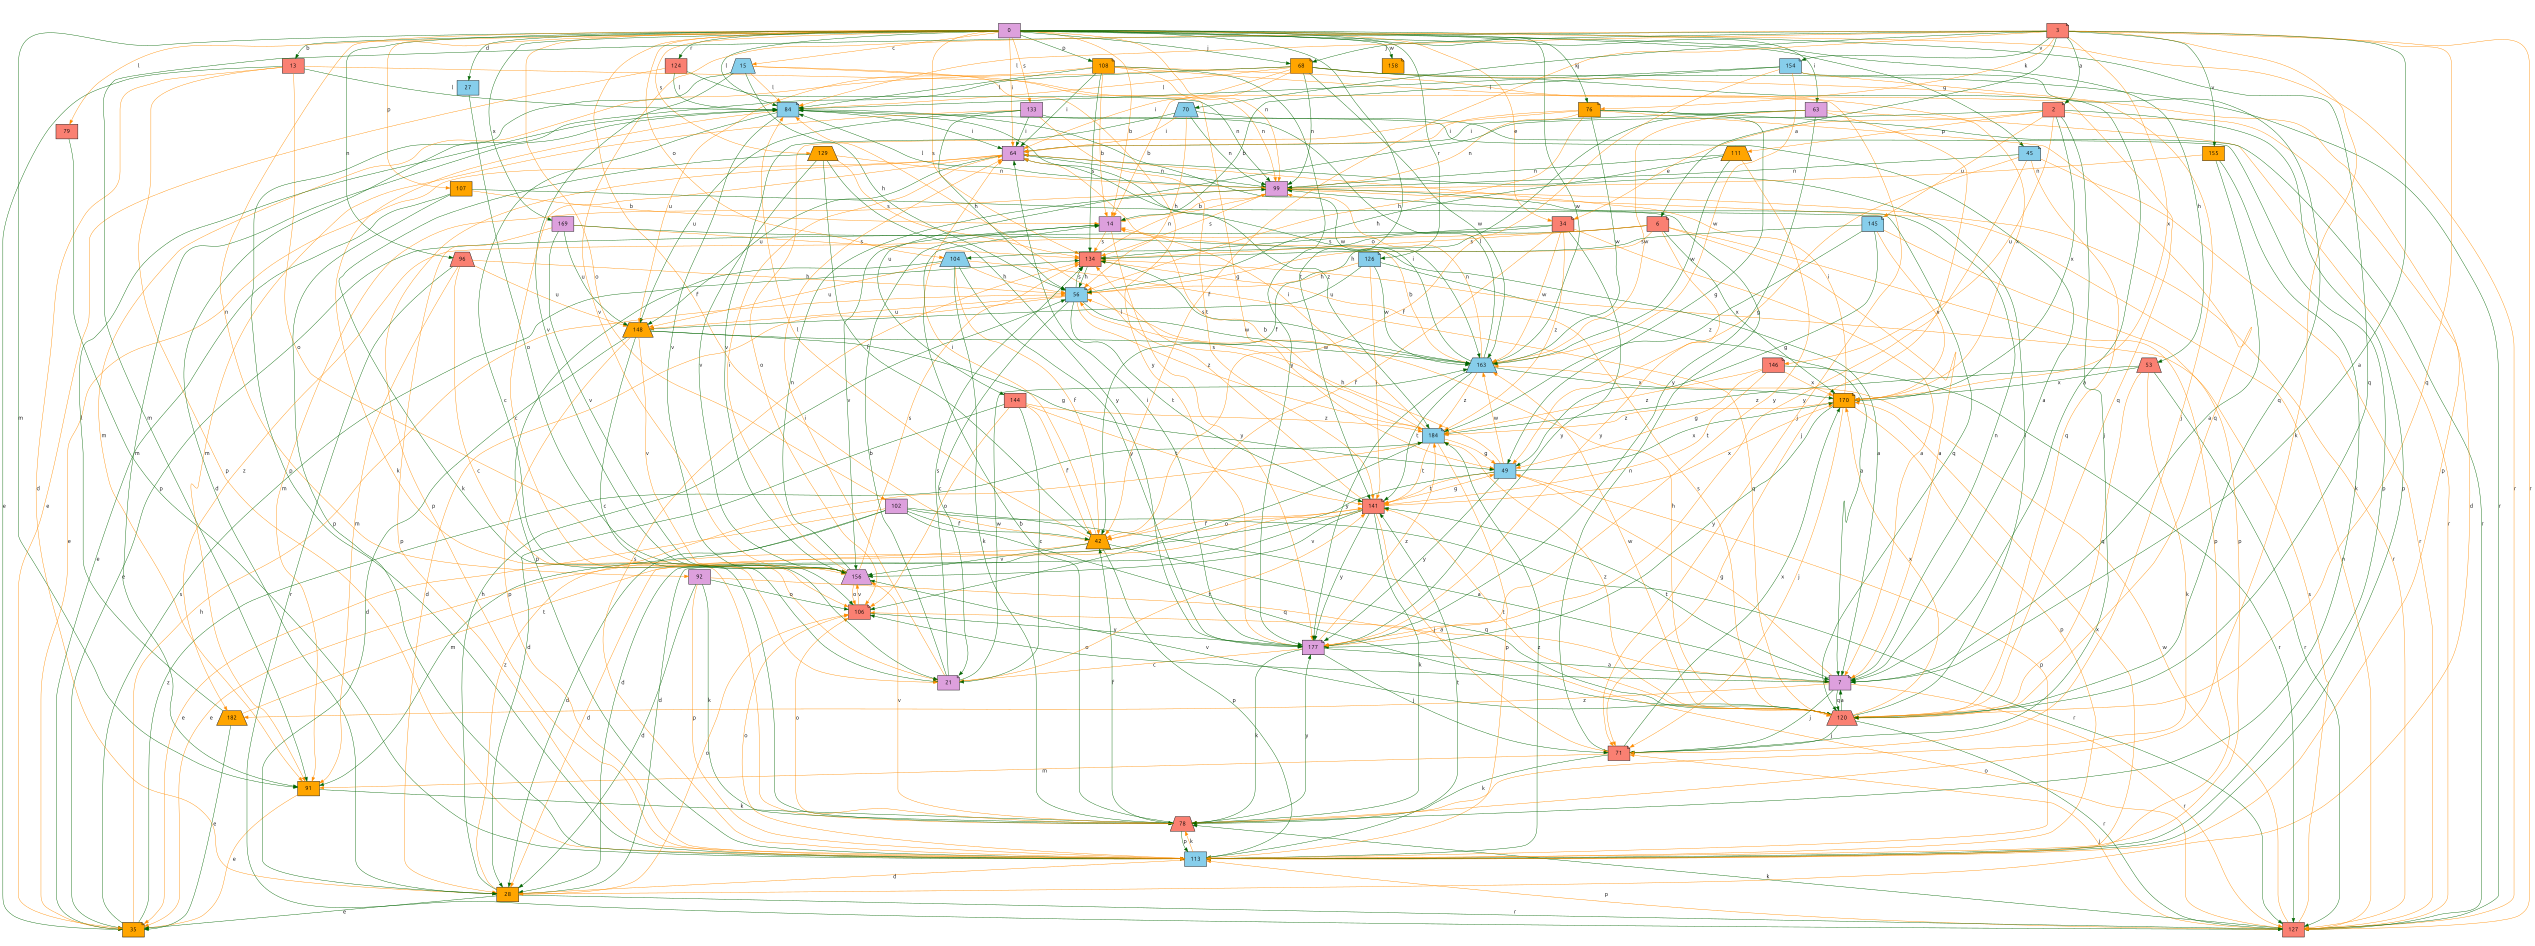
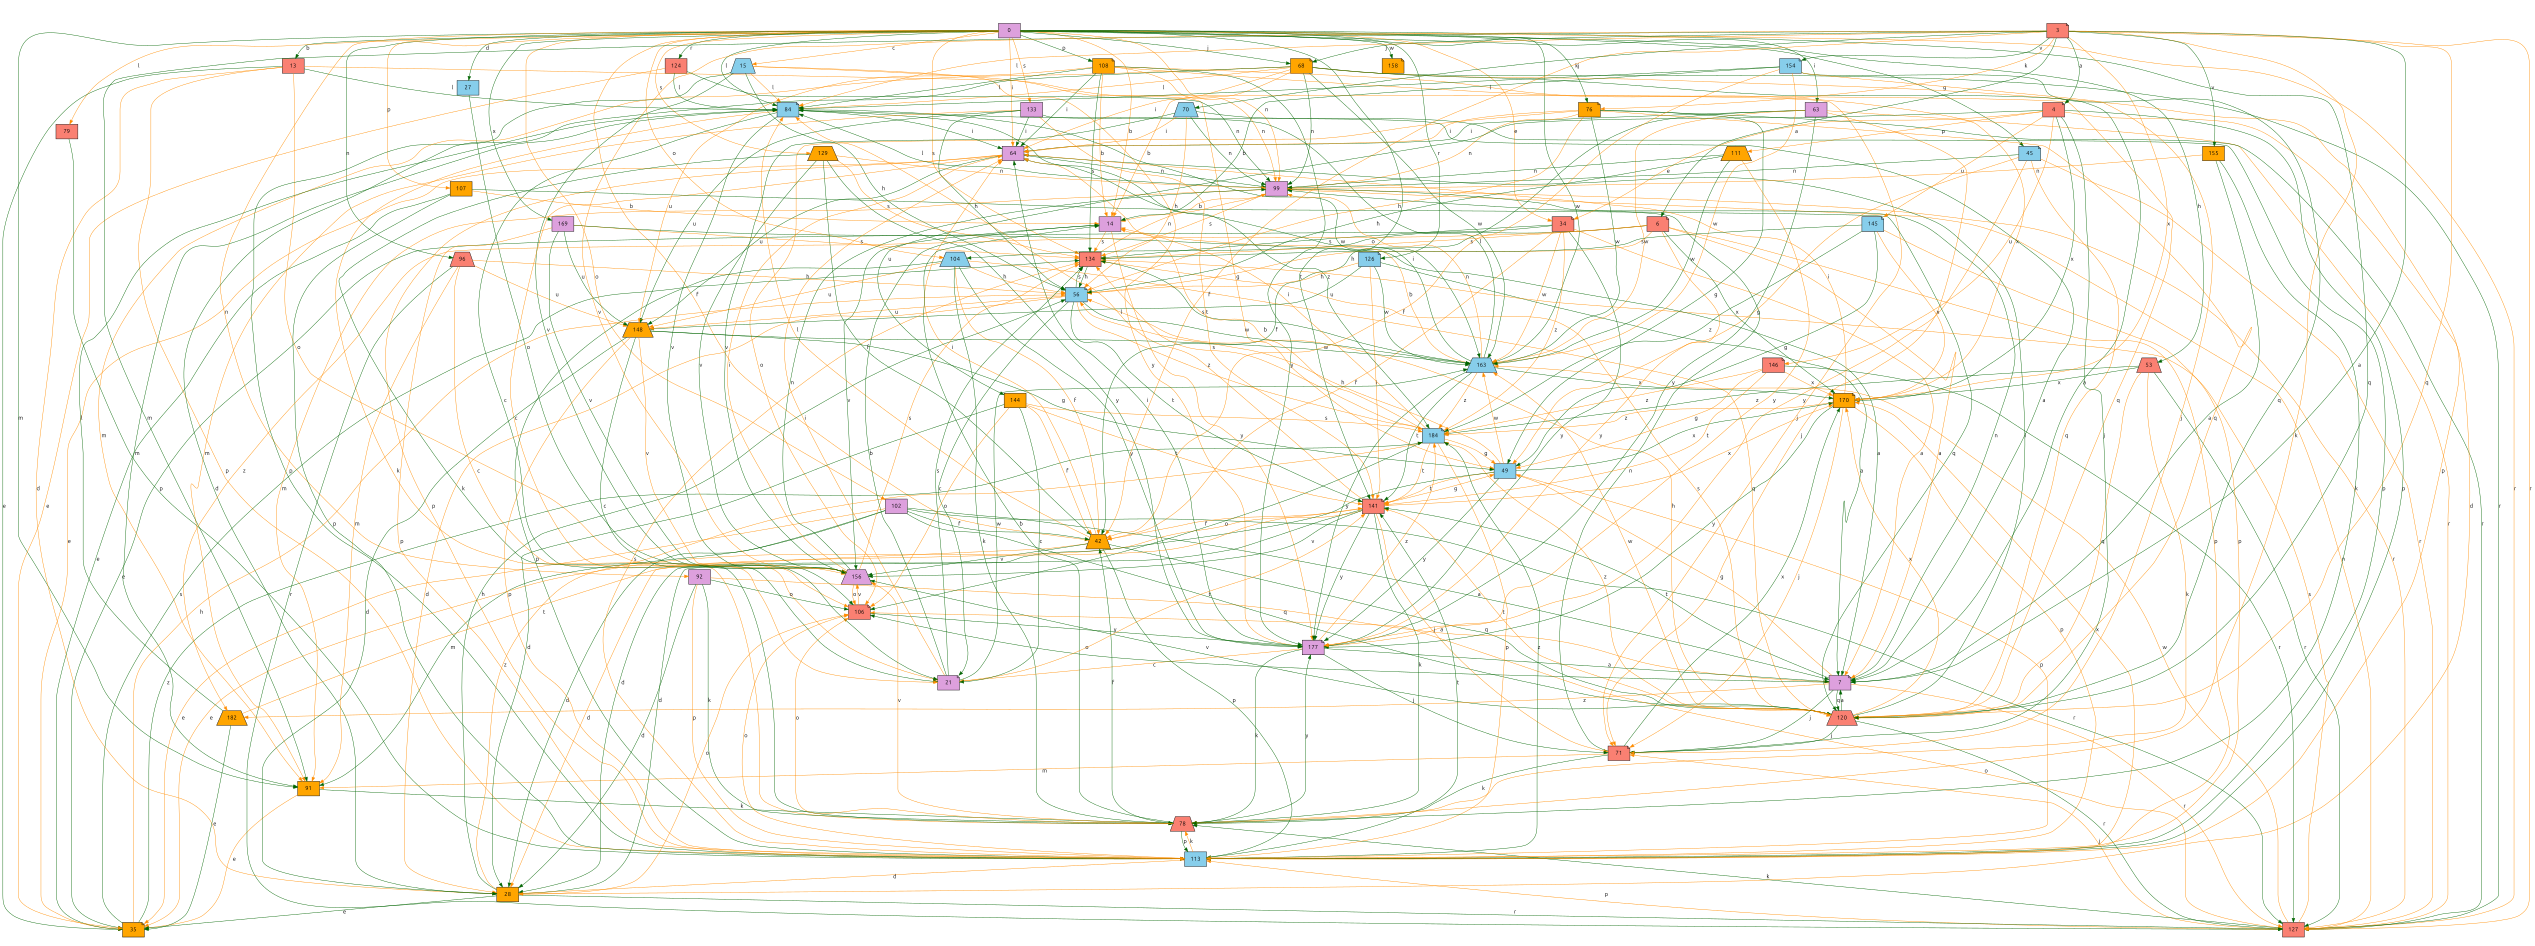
node "2": label "2" -> "4"
node "144": fillcolor salmon -> orange
edge "144" -> "184": label "z" -> "s"
